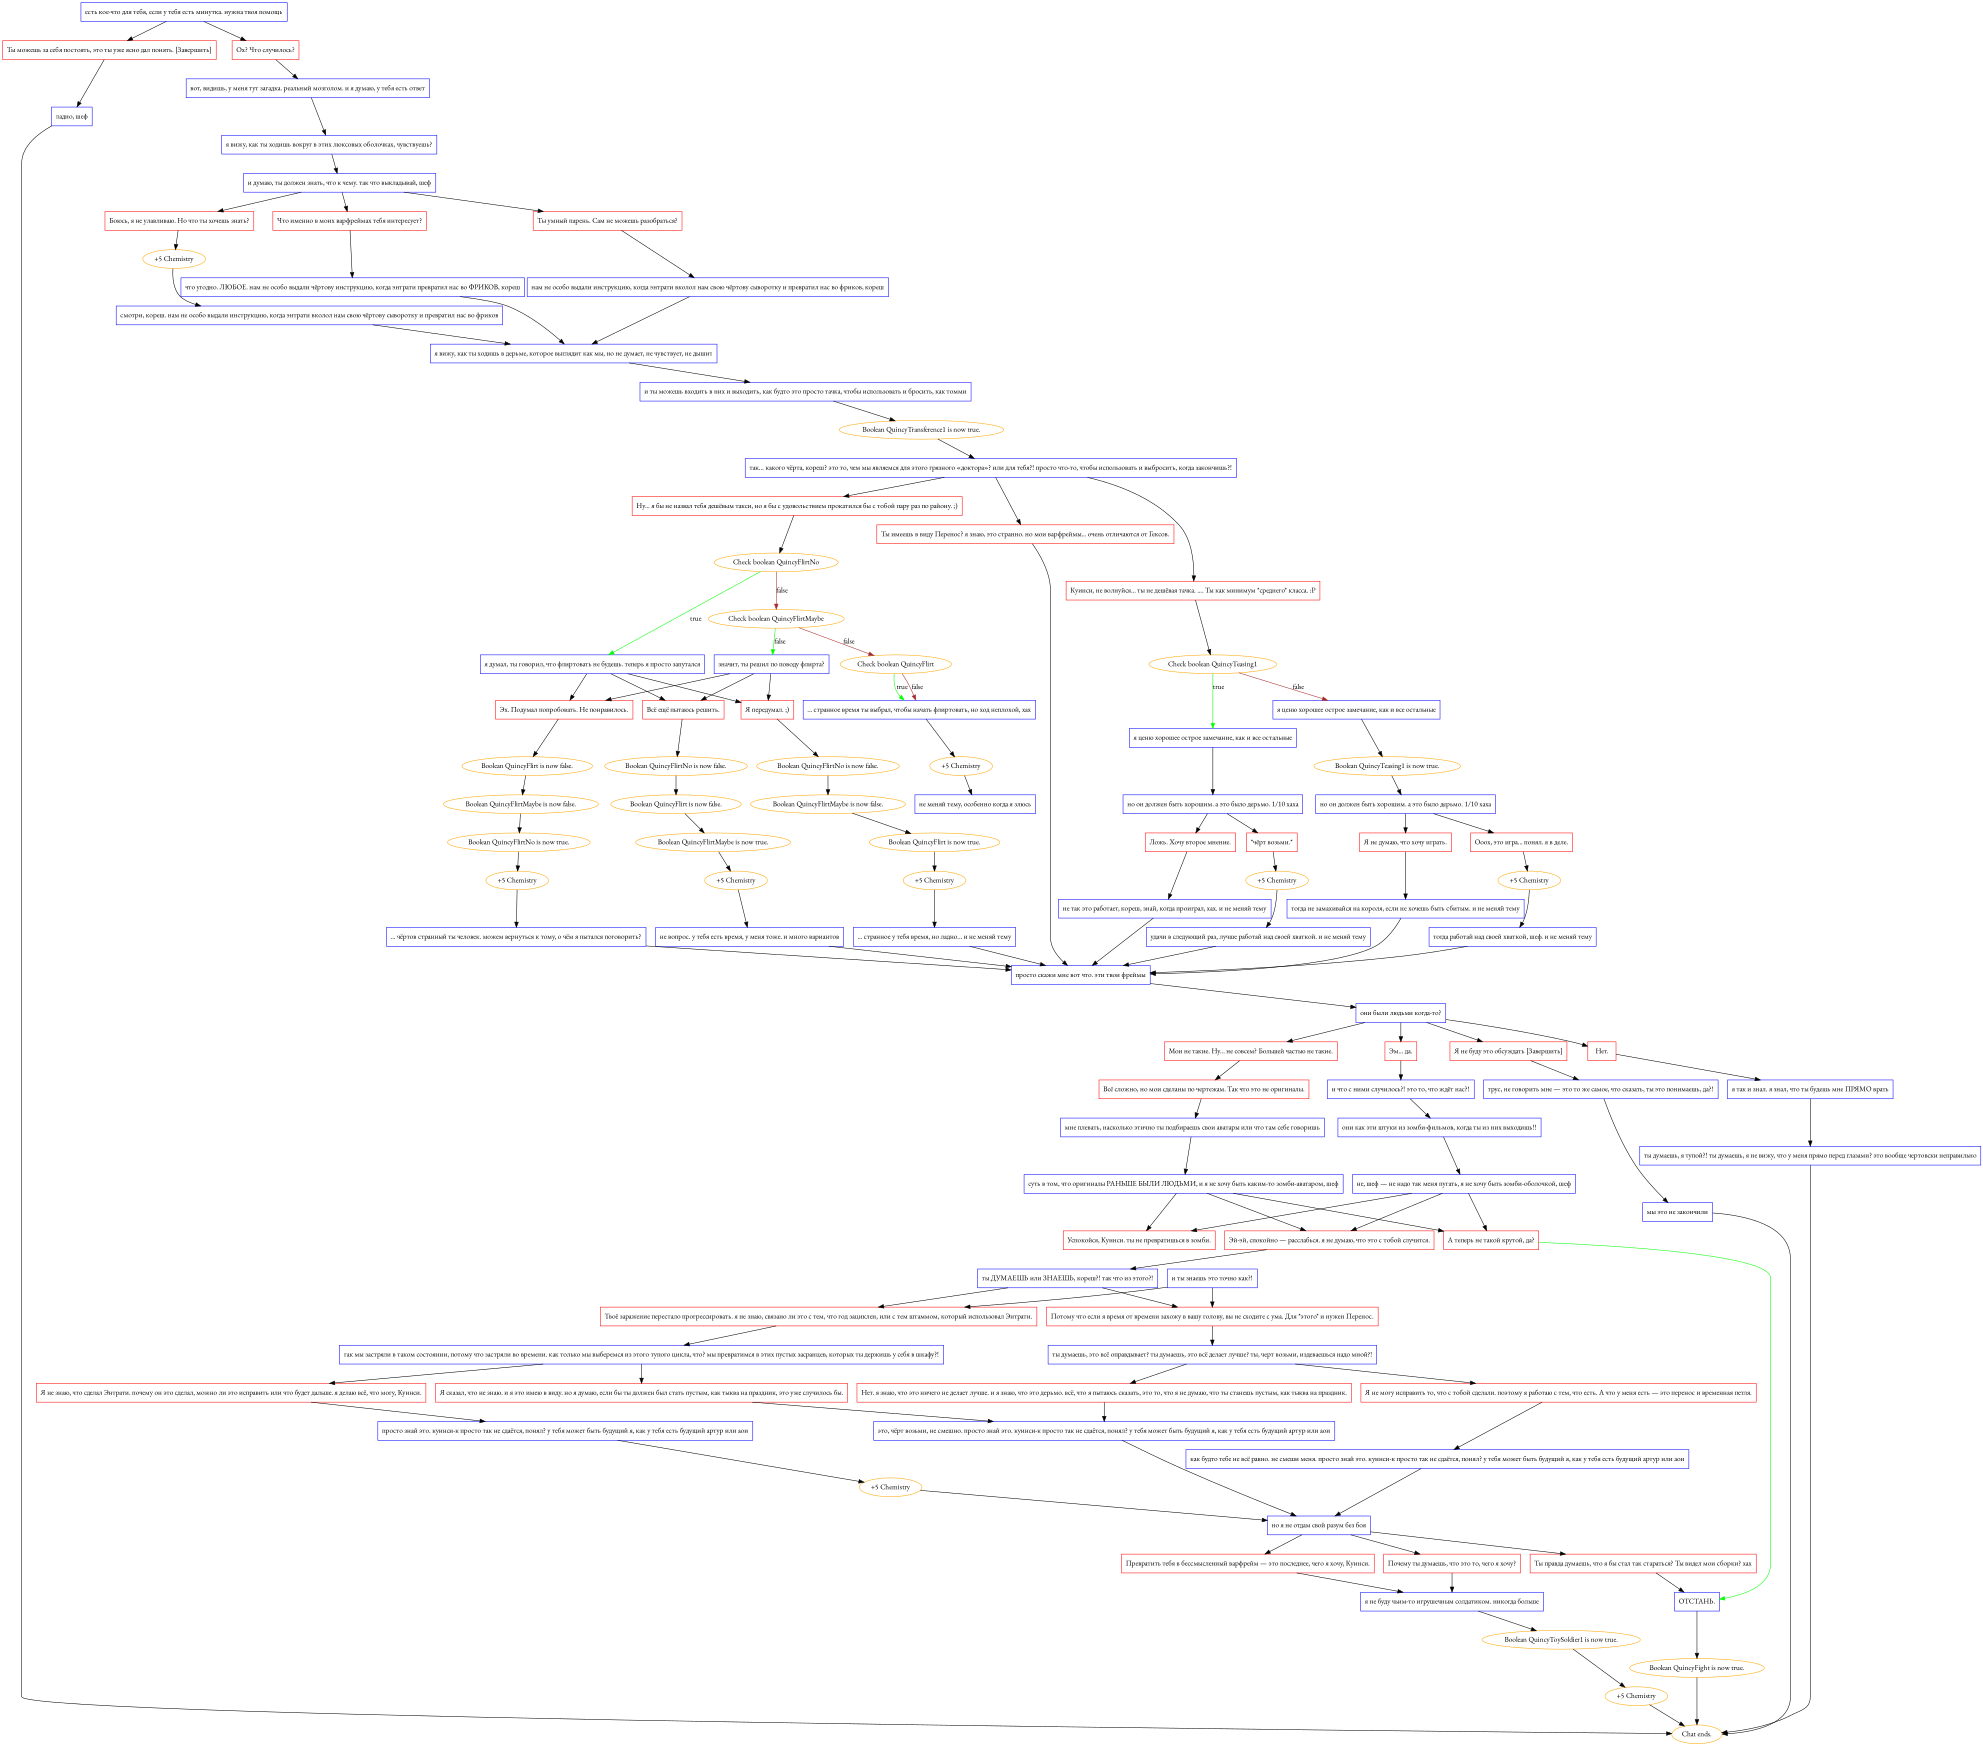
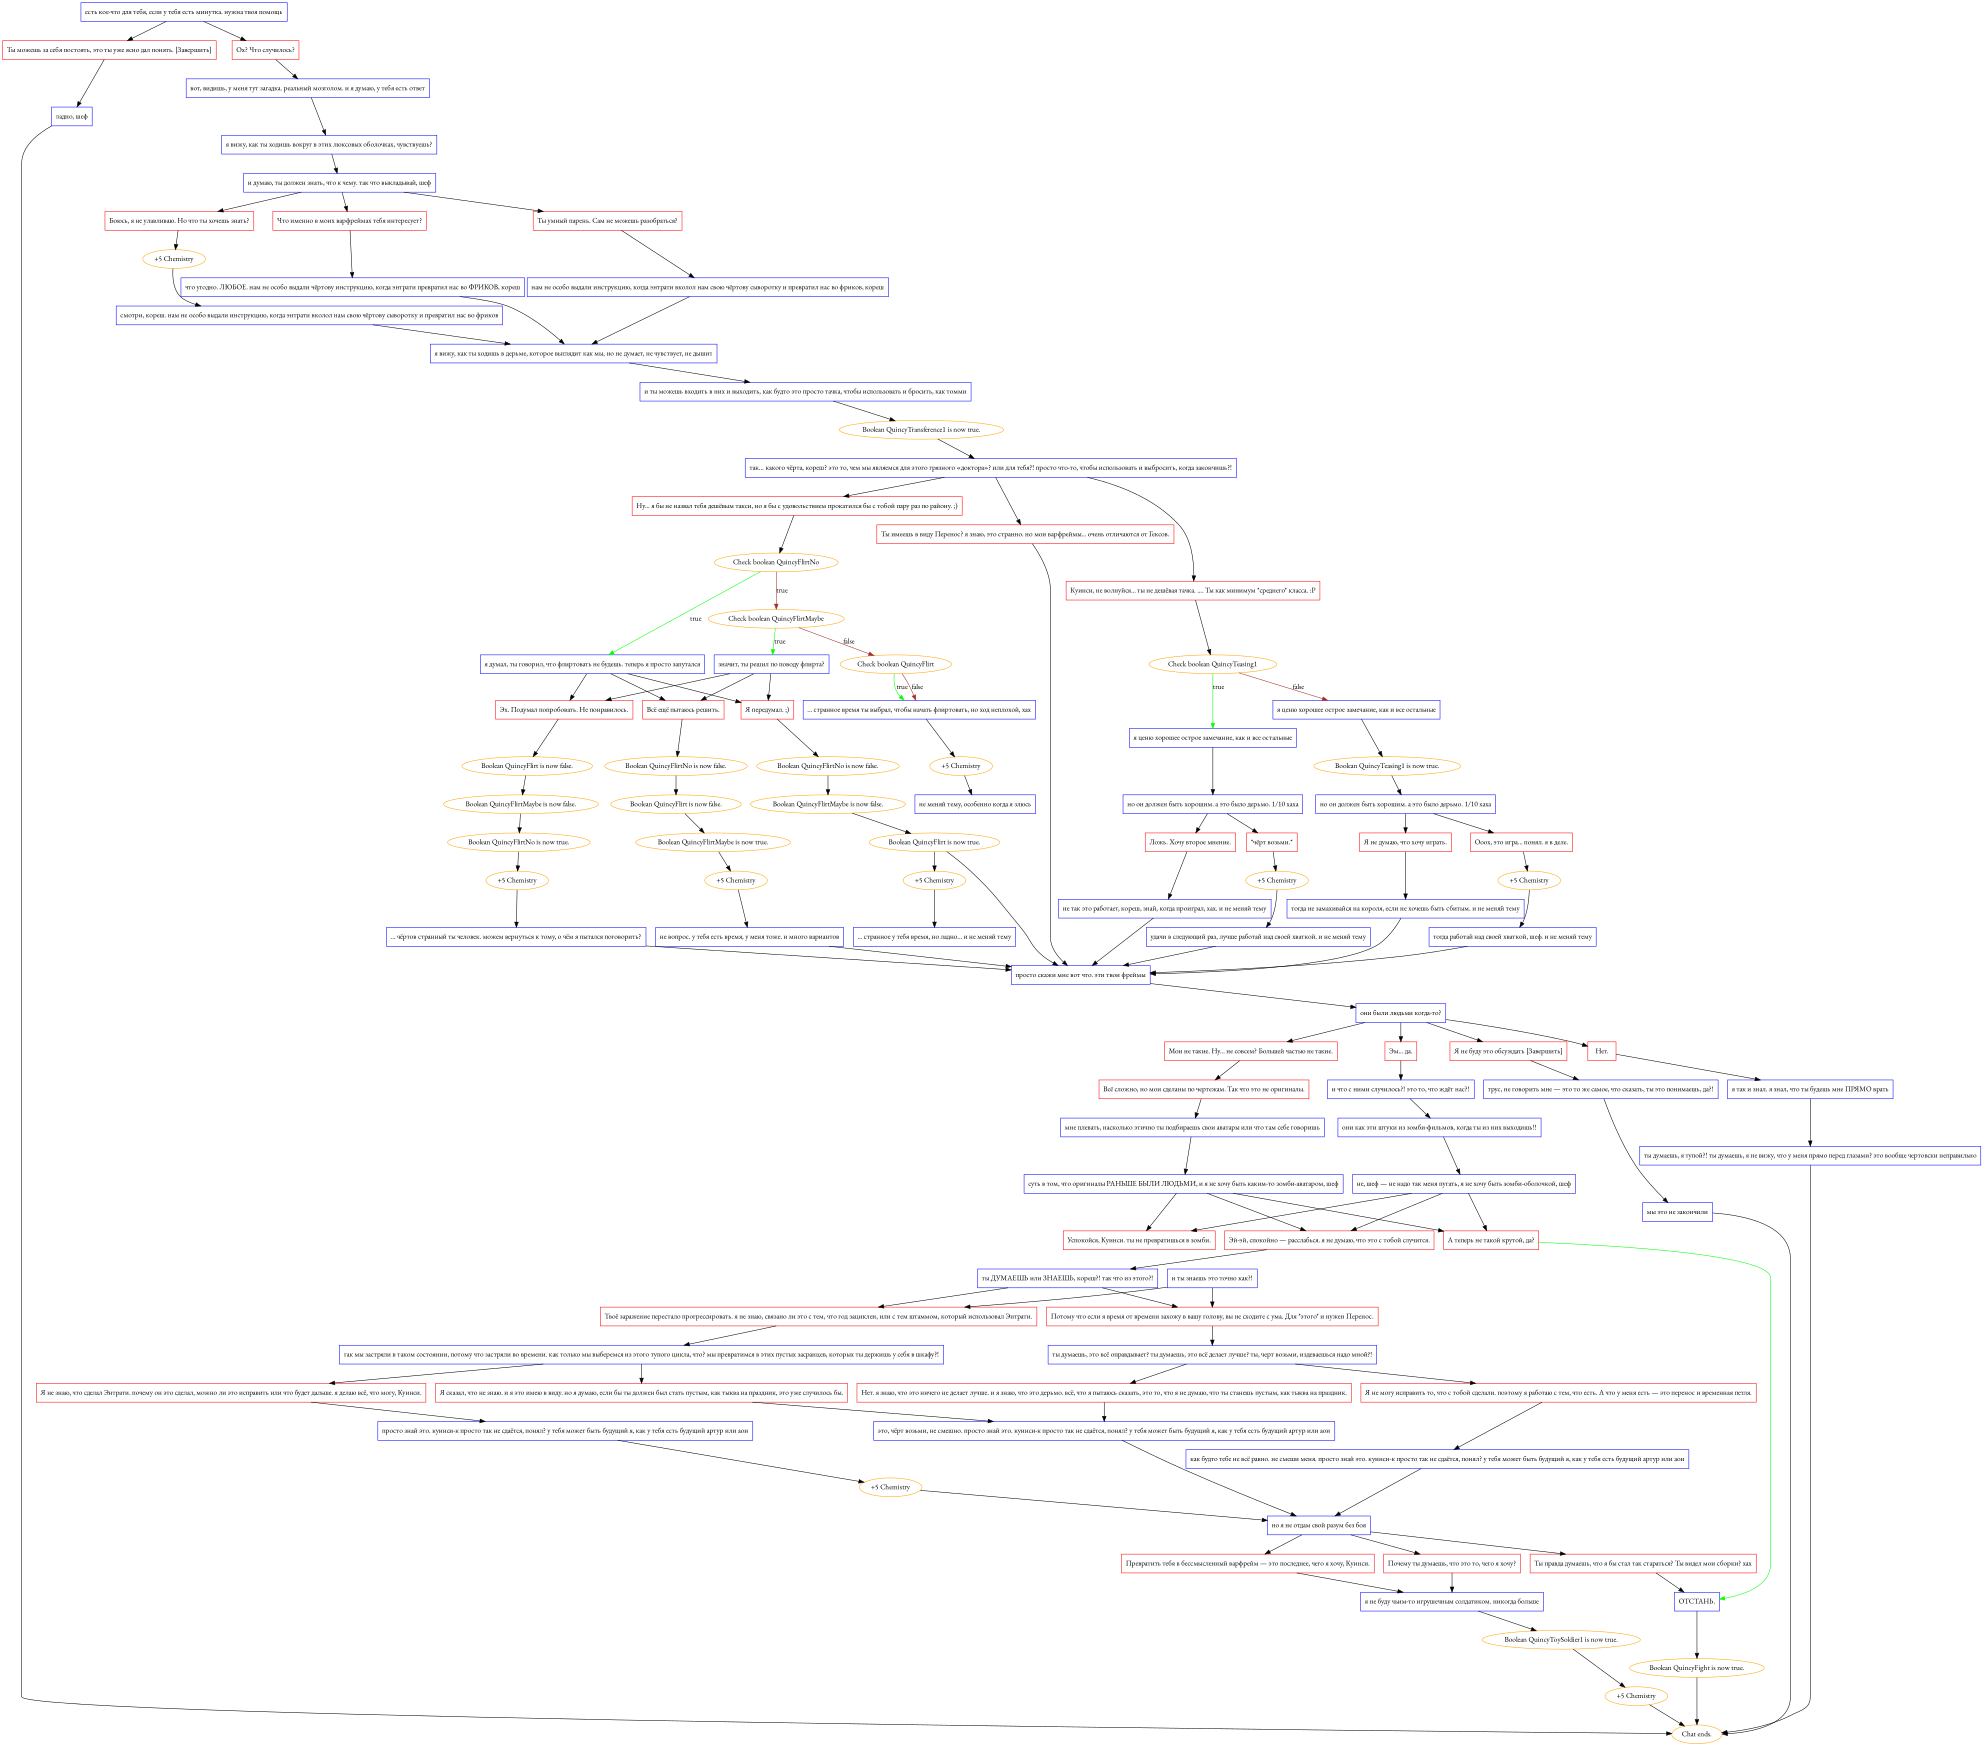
edge "Check boolean QuincyFlirtNo" -> "Check boolean QuincyFlirtMaybe": label "false" -> "true"
edge "Check boolean QuincyFlirtMaybe" -> "значит, ты решил по поводу флирта?": label "false" -> "true"
edge "... странное у тебя время, но ладно... и не меняй тему" -> "просто скажи мне вот что. эти твои фреймы": now "Boolean QuincyFlirt is now true." -> "просто скажи мне вот что. эти твои фреймы"
